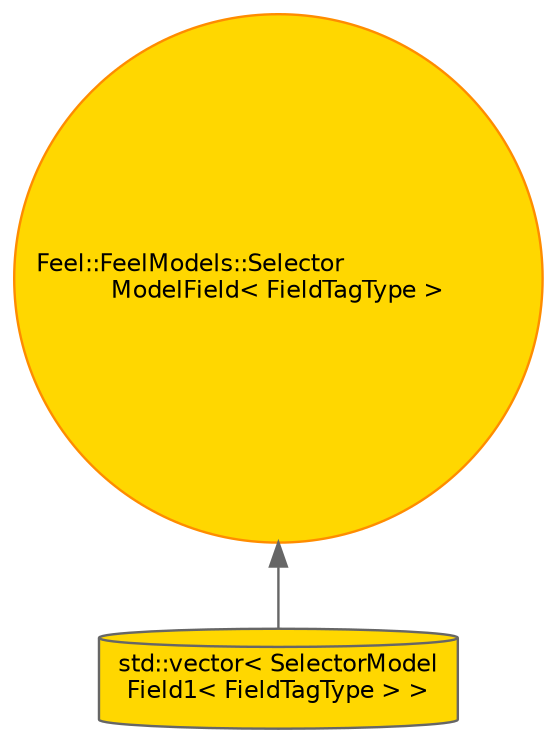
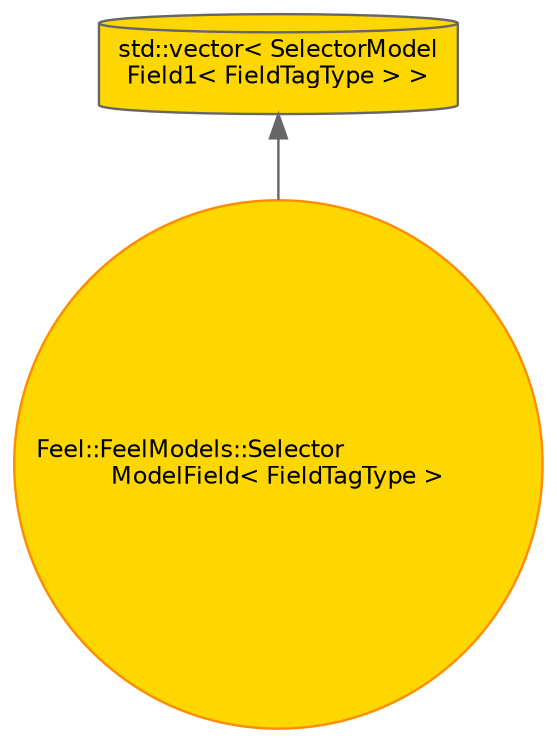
edge "std::vector< SelectorModel Field1< FieldTagType > >" -> "Feel::FeelModels::Selector ModelField< FieldTagType >": reversed
